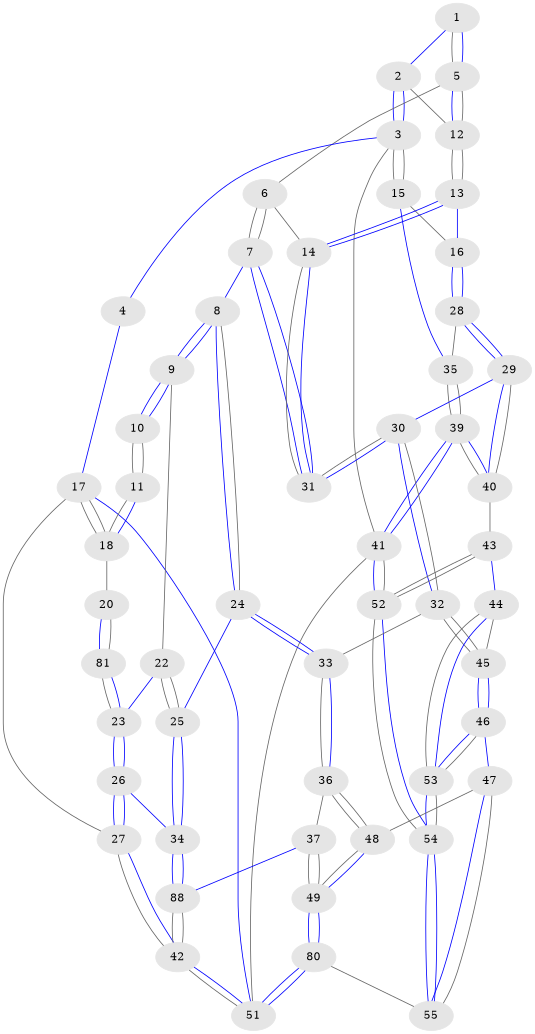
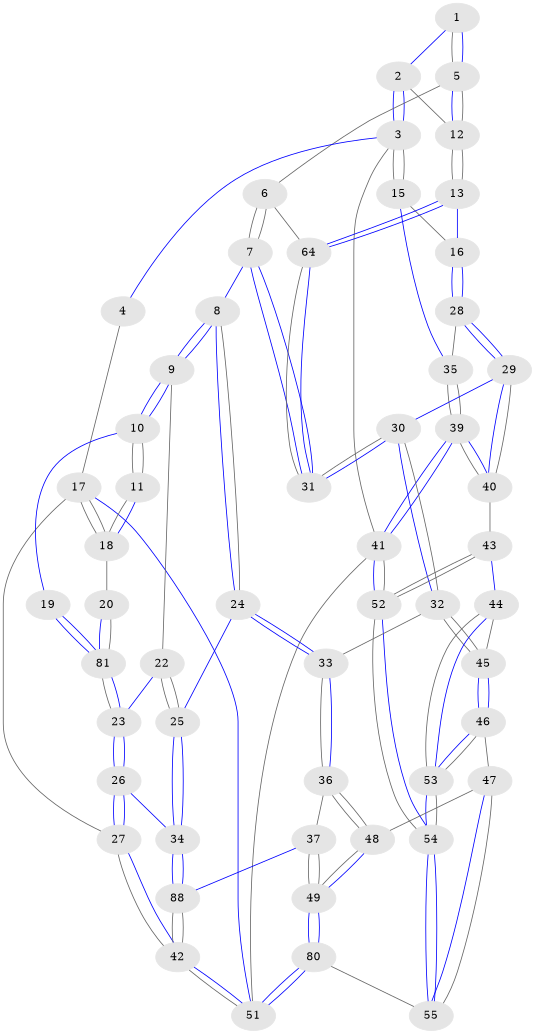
node "14": label "14" -> "64"
edge "4" -- "17": color blue -> gray40
node "19": added
edge "46" -- "47": color blue -> gray40
